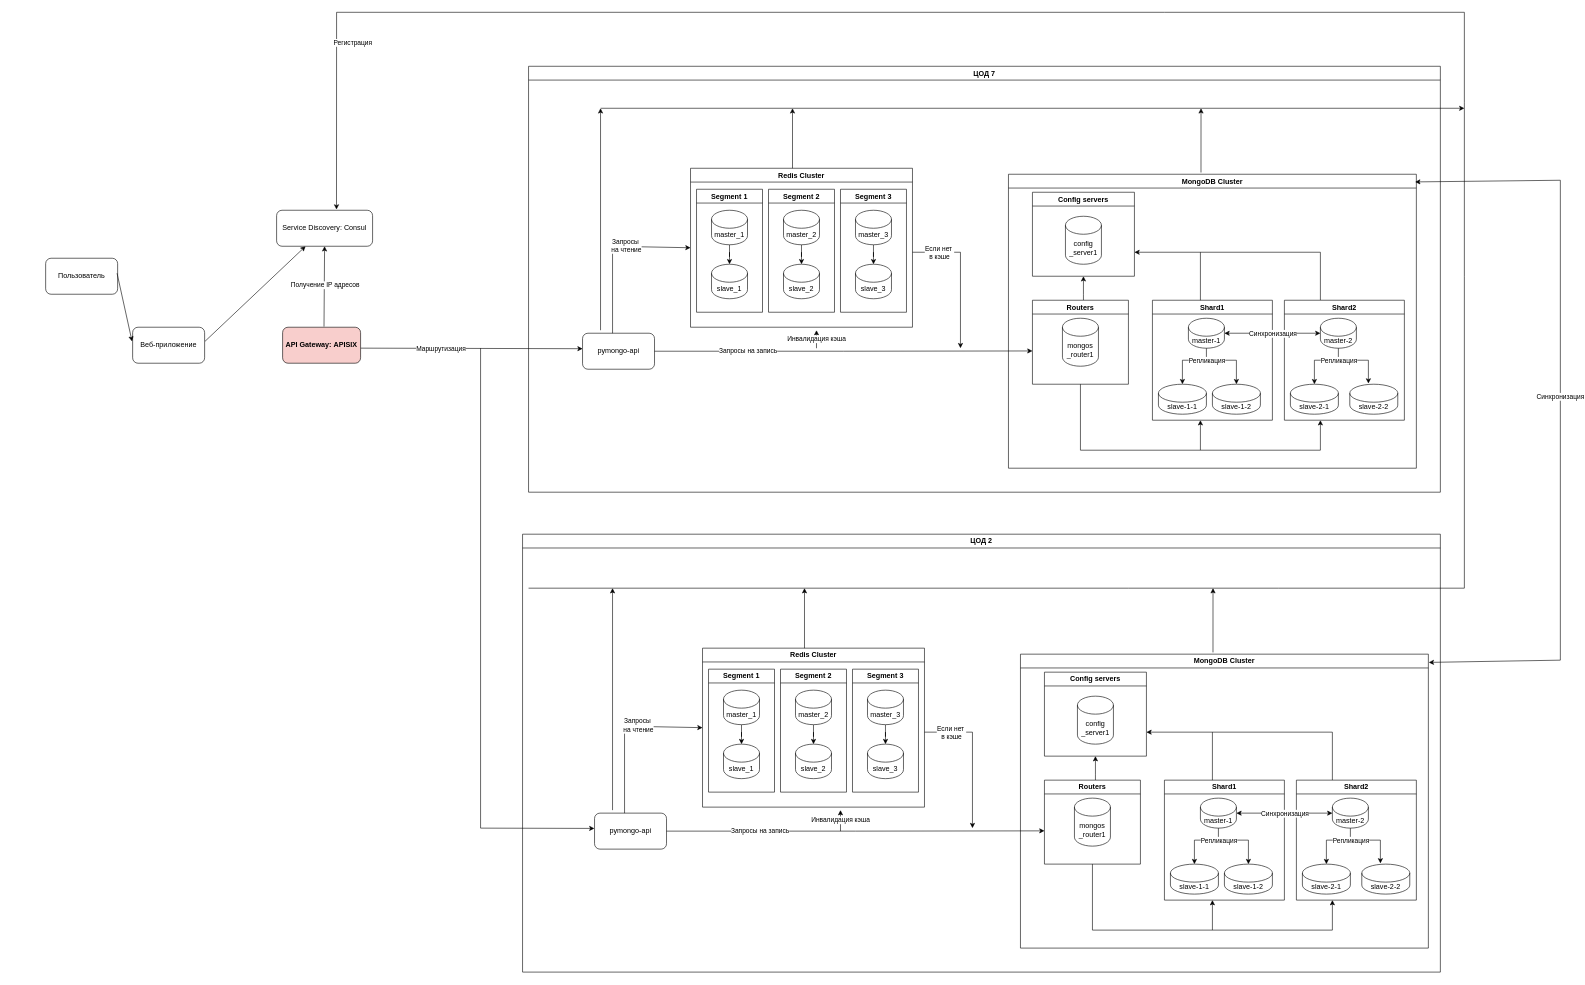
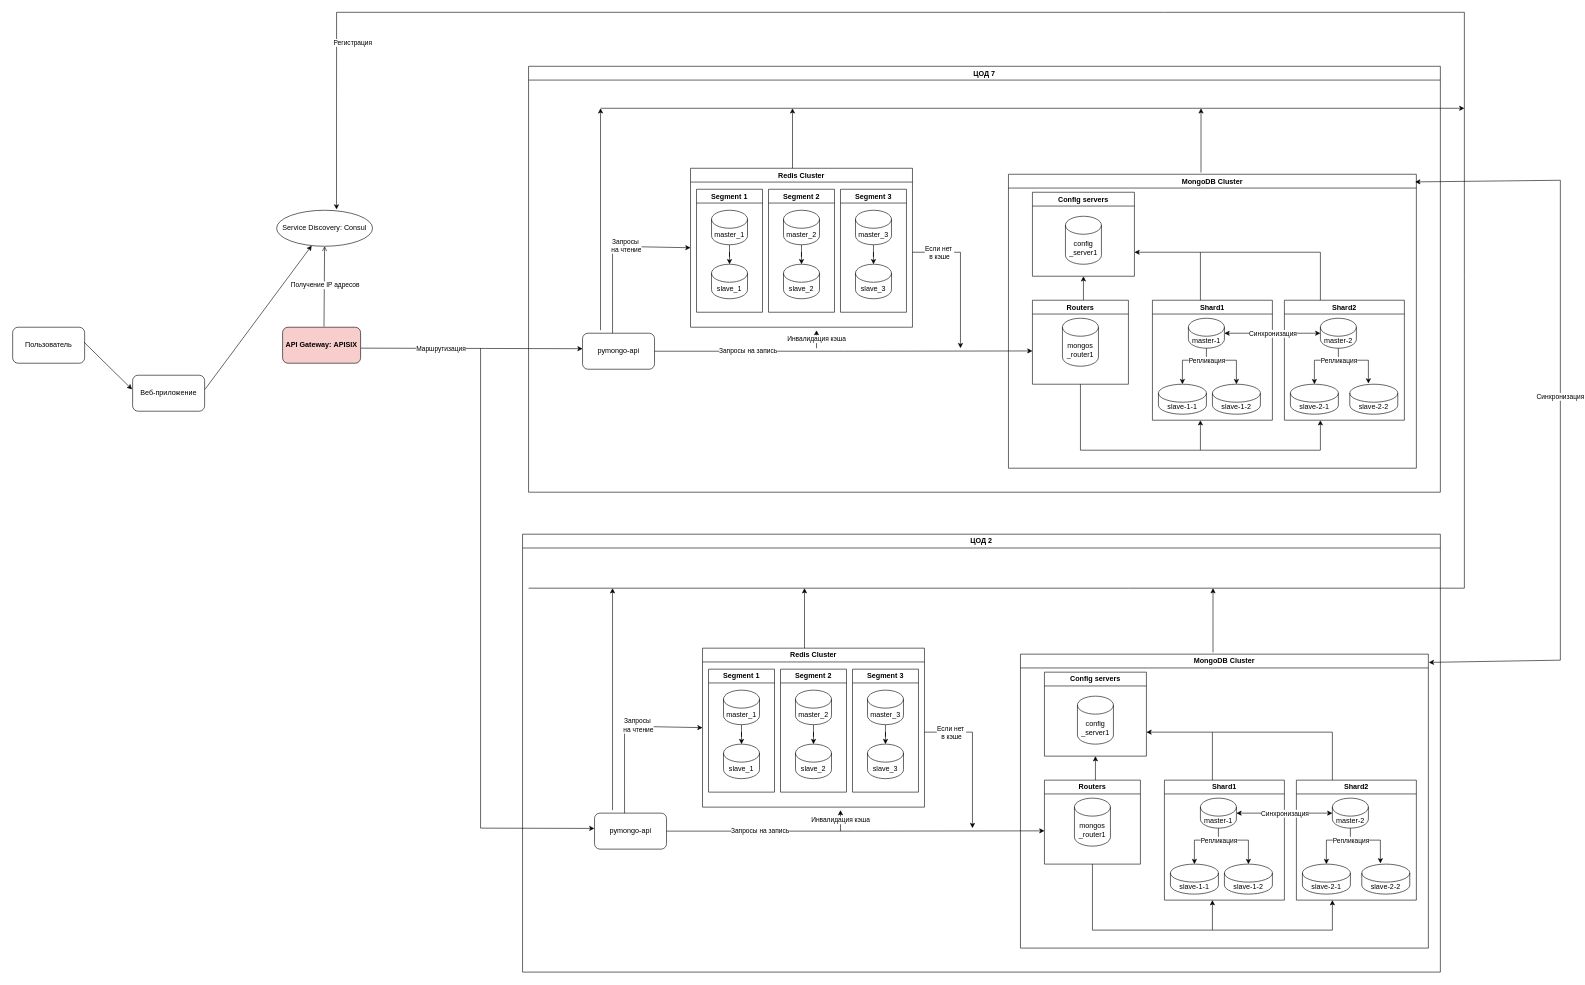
node "Service Discovery: Consul": shape rounded rectangle -> ellipse
edge "API Gateway: APISIX" -> "Service Discovery: Consul": arrowhead classic -> open
node "Пользователь": moved (81, 276) -> (48, 345)
node "Веб-приложение": moved (168, 345) -> (168, 393)
